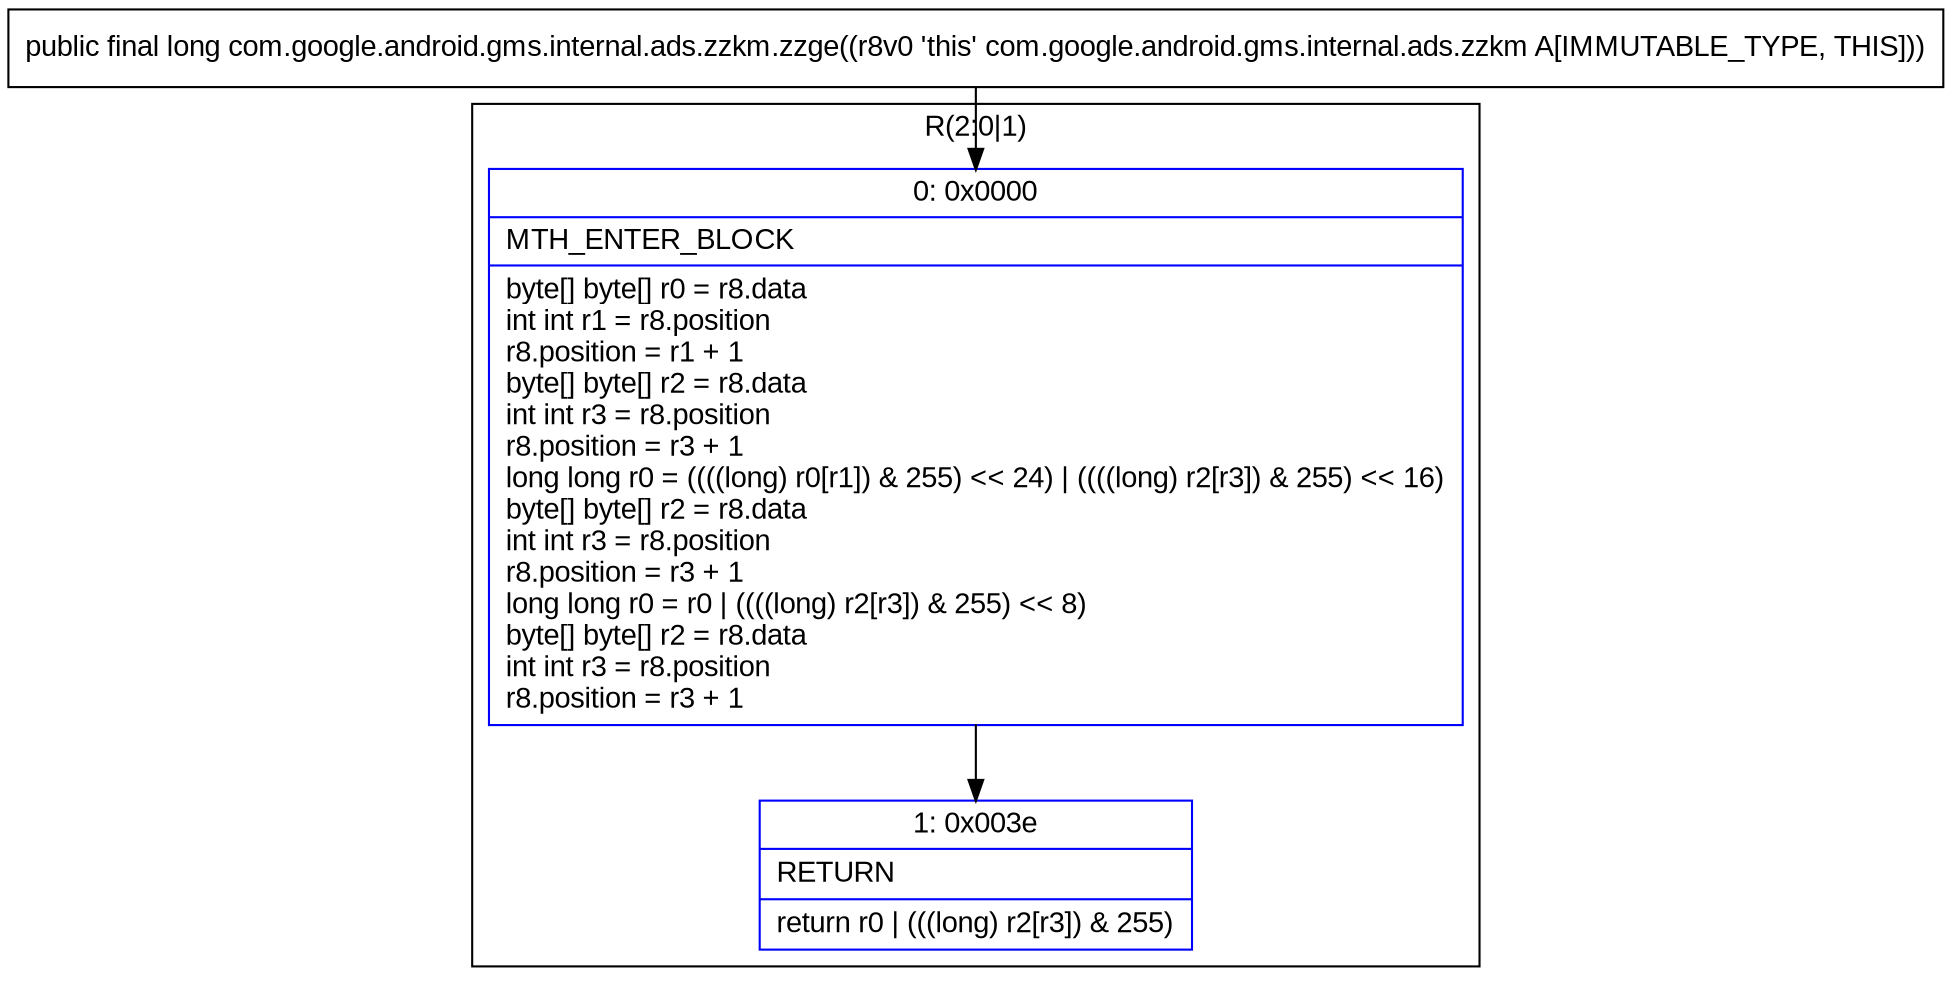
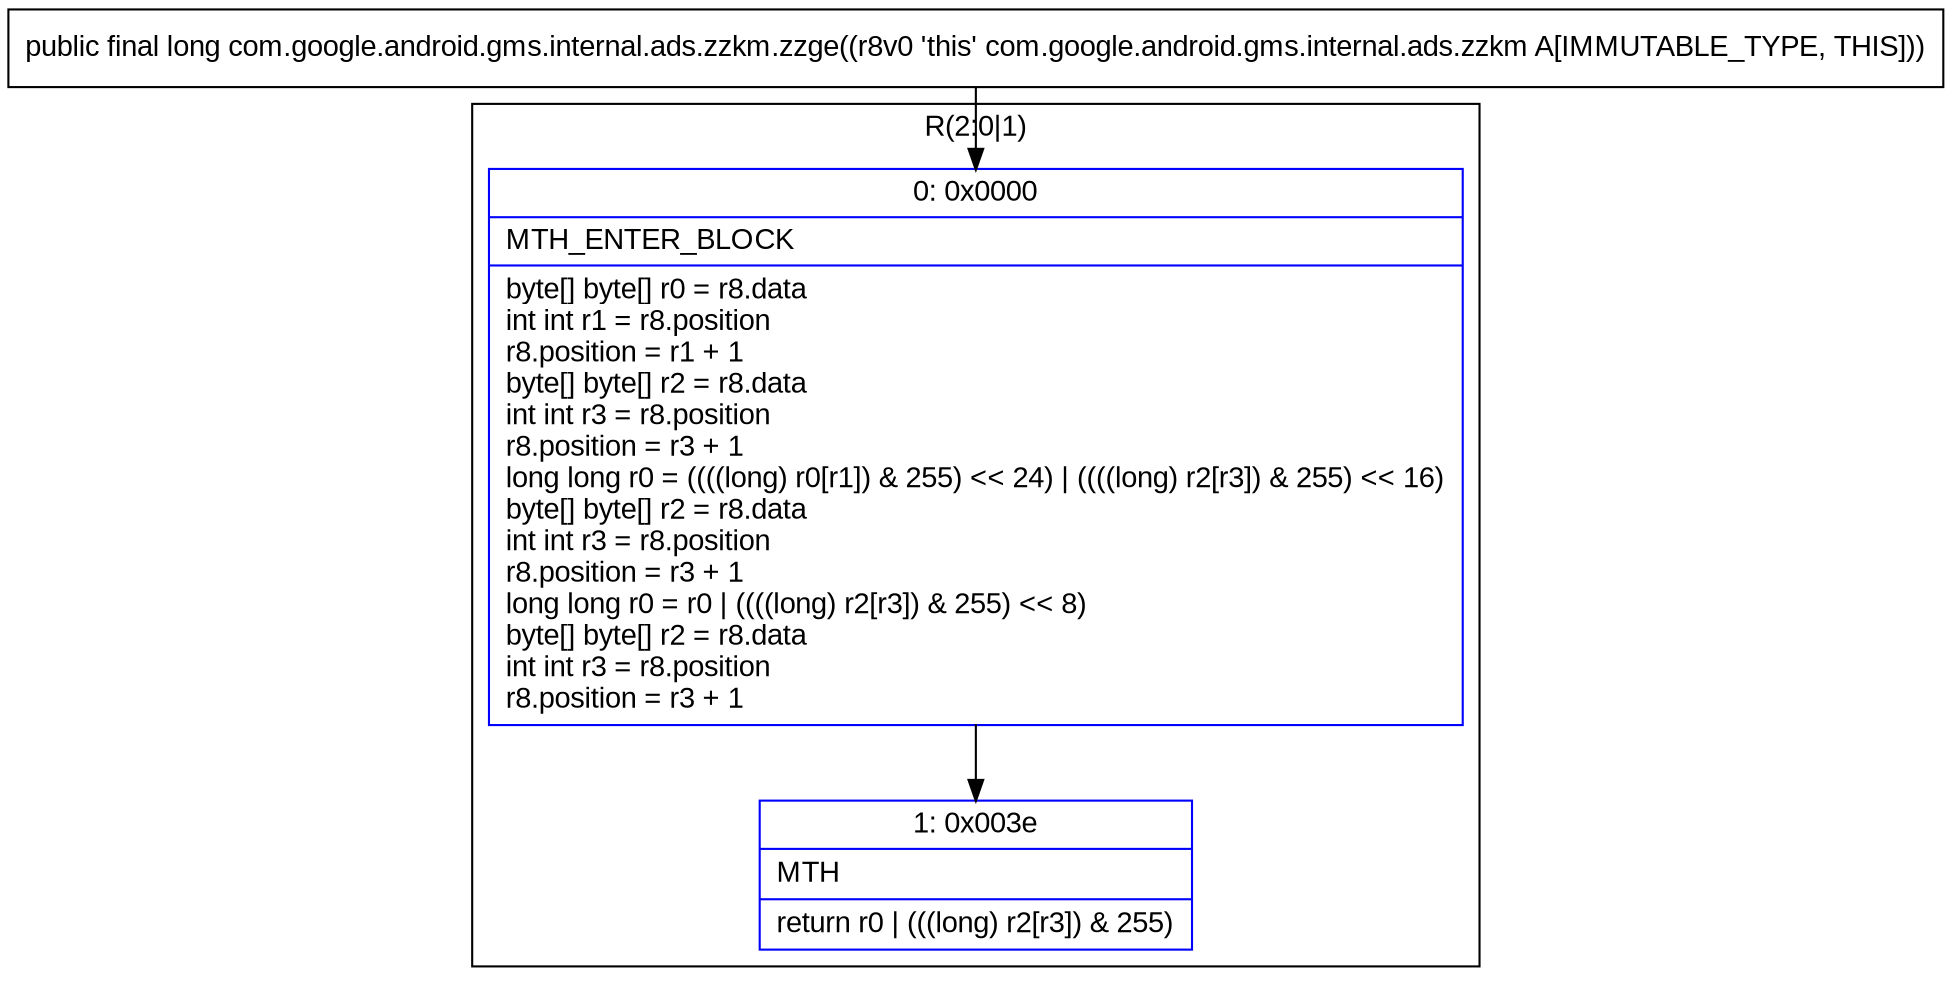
node "1: 0x003e": text "RETURN" -> "MTH"
